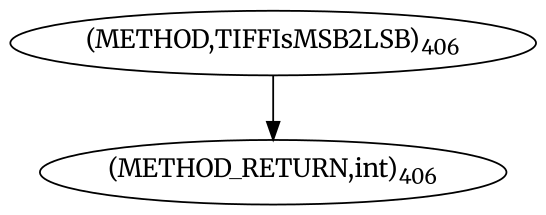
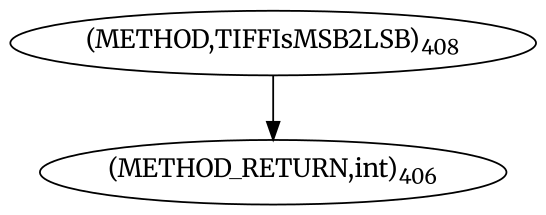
node "(METHOD,TIFFIsMSB2LSB)": text "406" -> "408"
